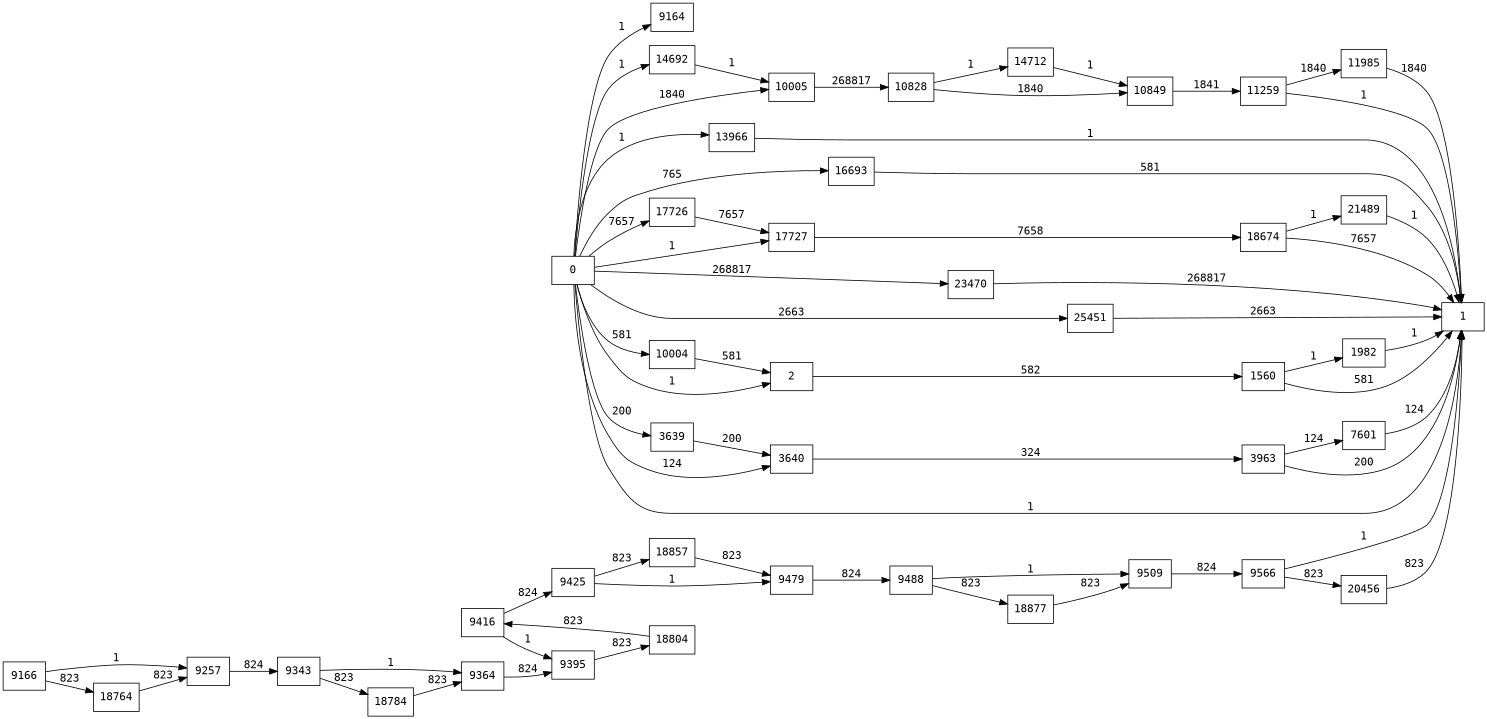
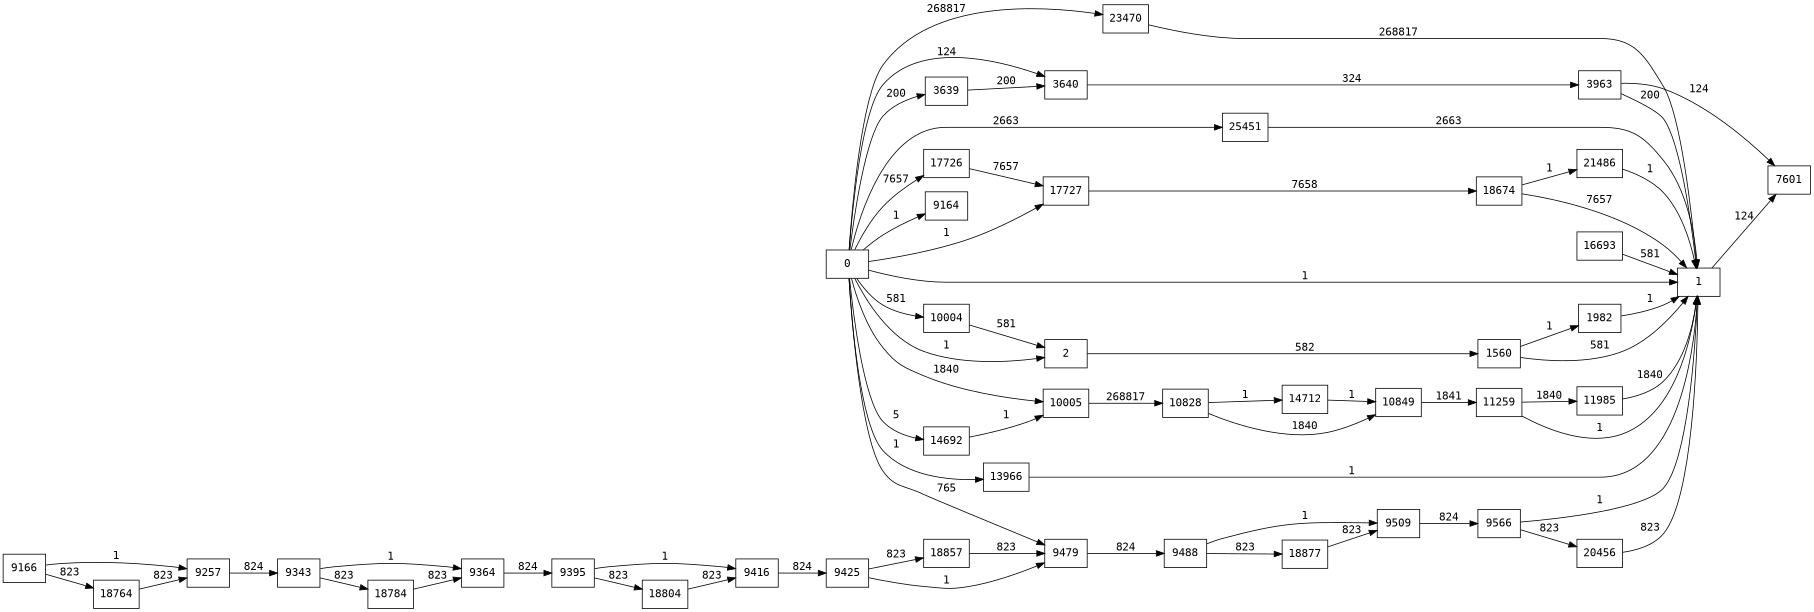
edge "0" -> "14692": label "1" -> "5"
edge "0" -> "16693": now "0" -> "9479"
node "21489": label "21489" -> "21486"
edge "7601" -> "1": reversed
edge "9416" -> "9395": reversed
